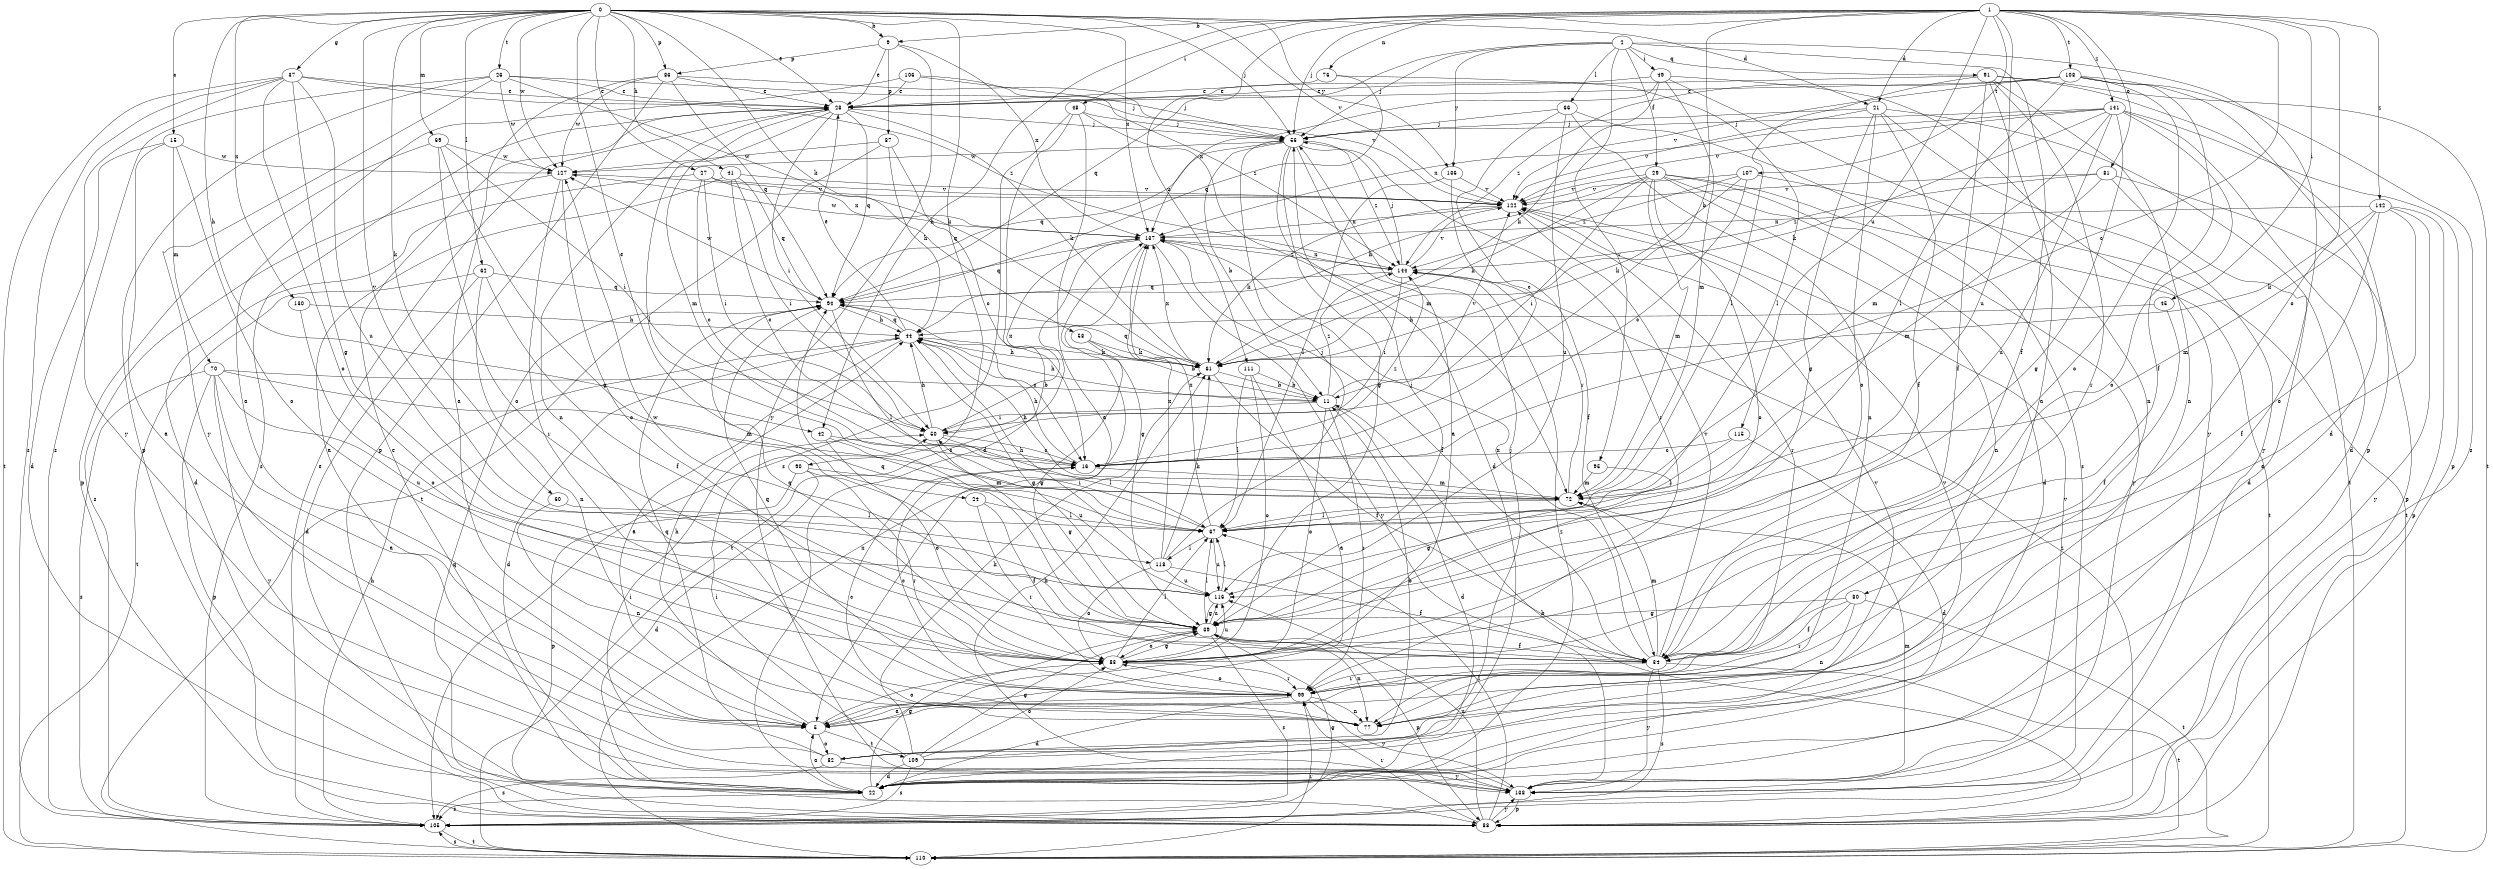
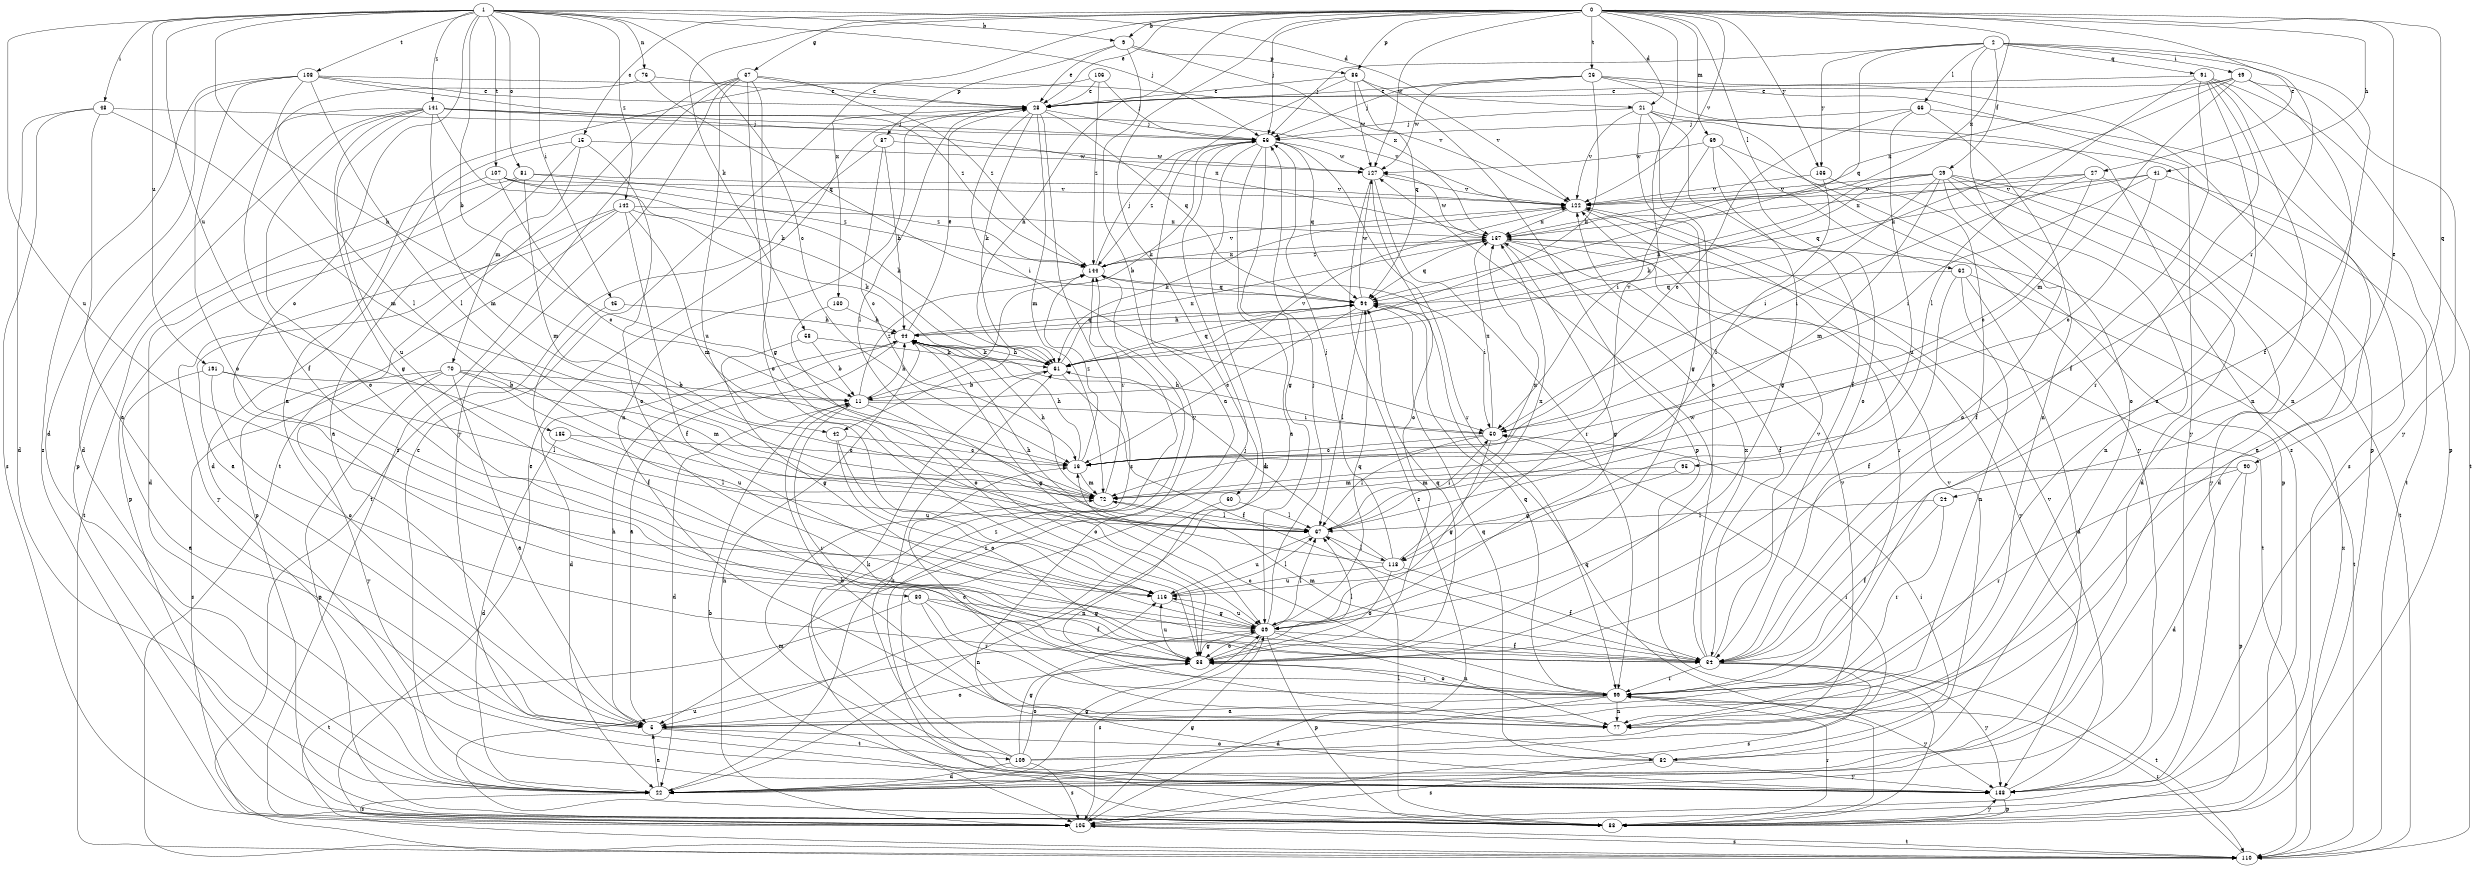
node "111": label "111" -> "191"
node "115": label "115" -> "185"
edge "95" -> "39": now "95" -> "118"
